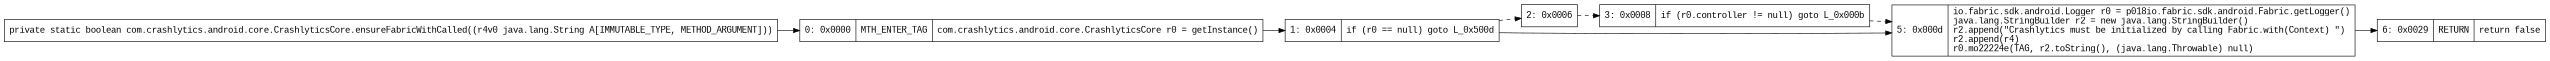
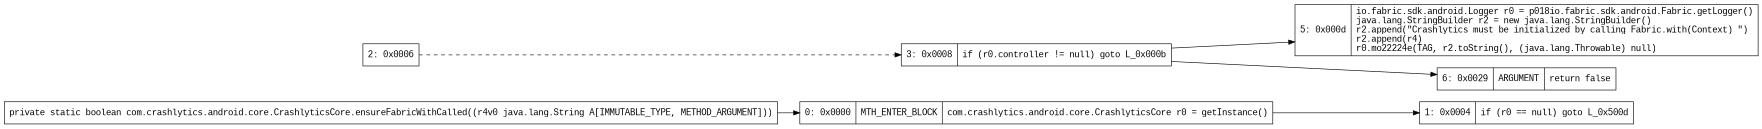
edge "1: 0x0004" -> "2: 0x0006": removed
edge "3: 0x0008" -> "5: 0x000d": style dashed -> solid
node "0: 0x0000": text "MTH_ENTER_TAG" -> "MTH_ENTER_BLOCK"
node "6: 0x0029": text "RETURN" -> "ARGUMENT"
edge "5: 0x000d" -> "6: 0x0029": now "3: 0x0008" -> "6: 0x0029"
edge "1: 0x0004" -> "5: 0x000d": removed
